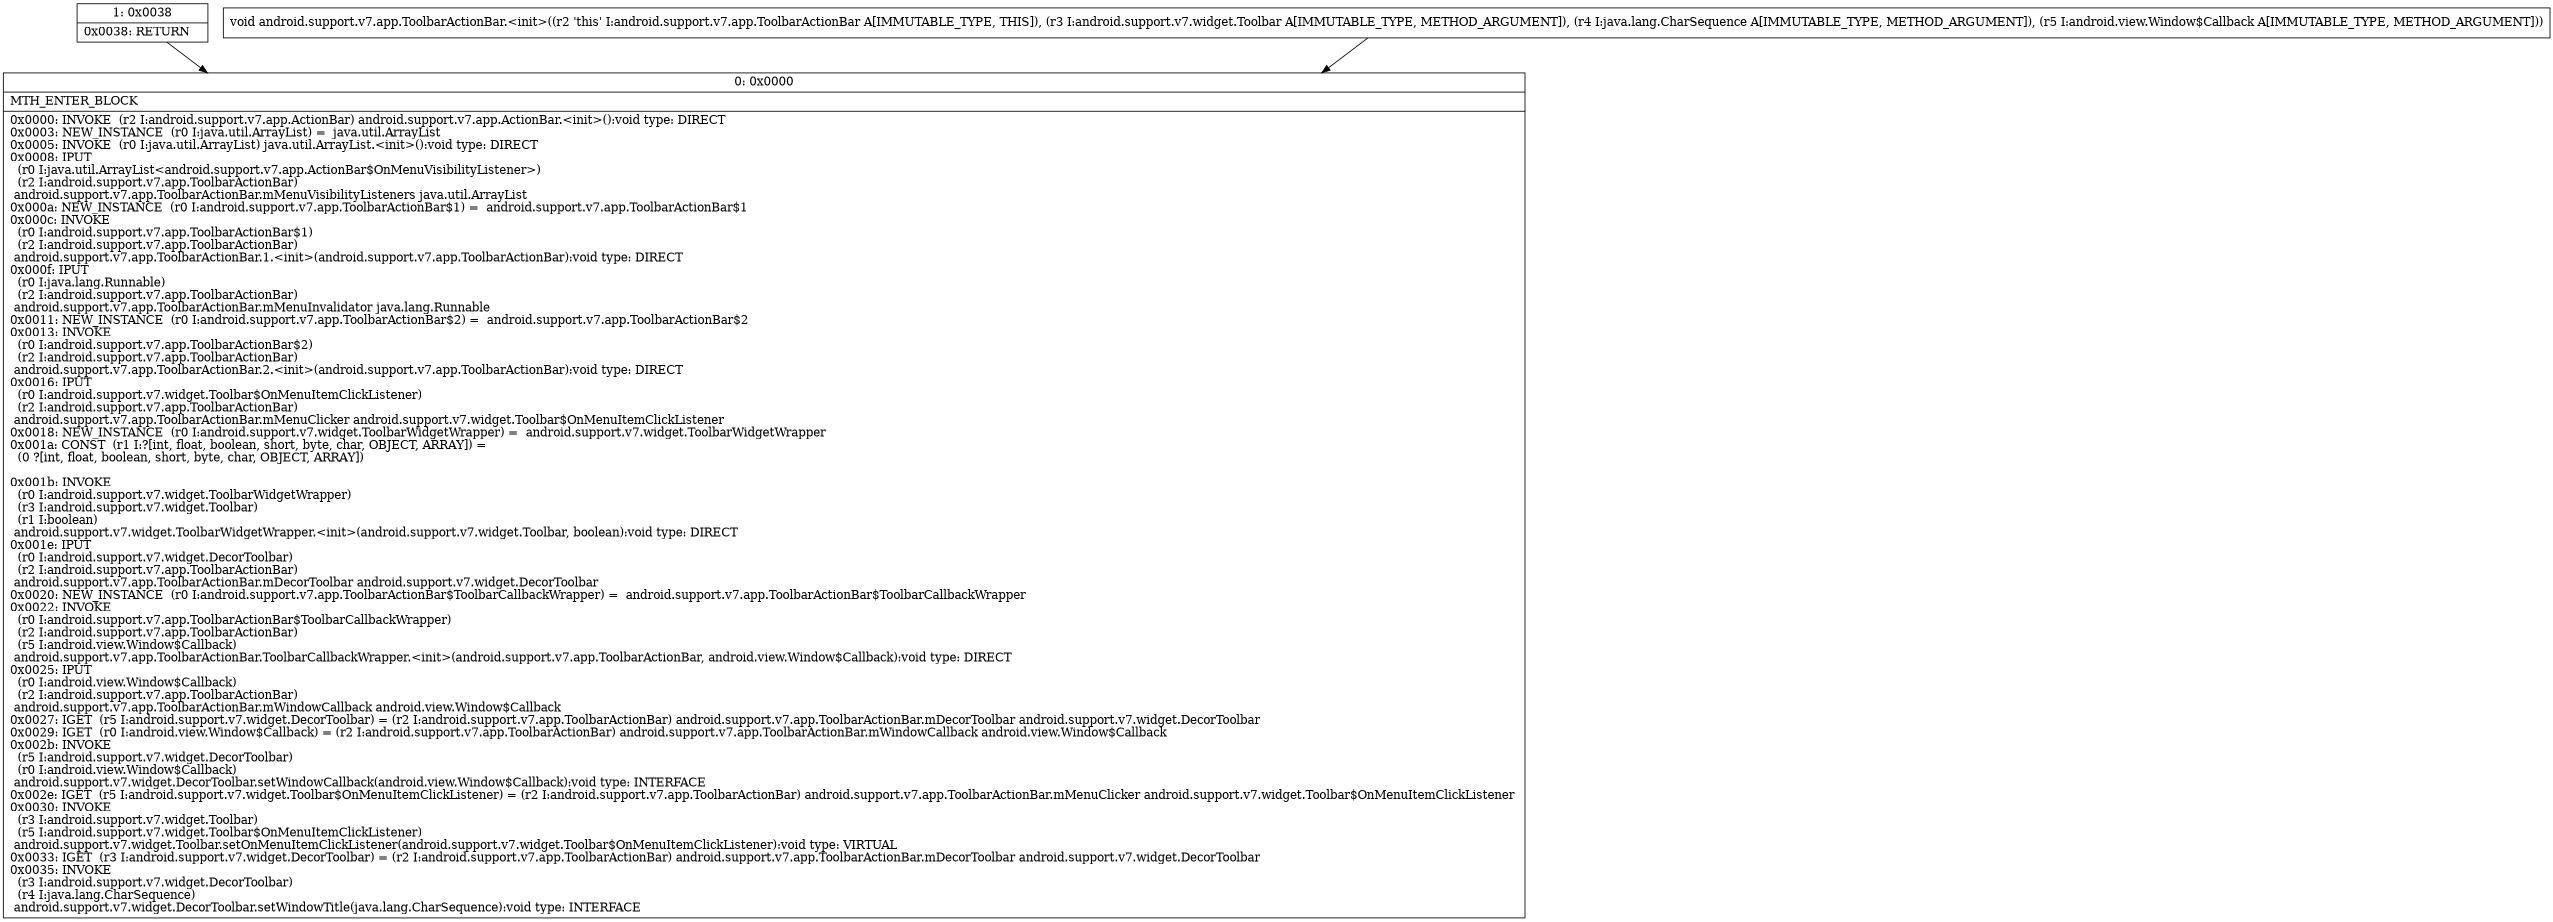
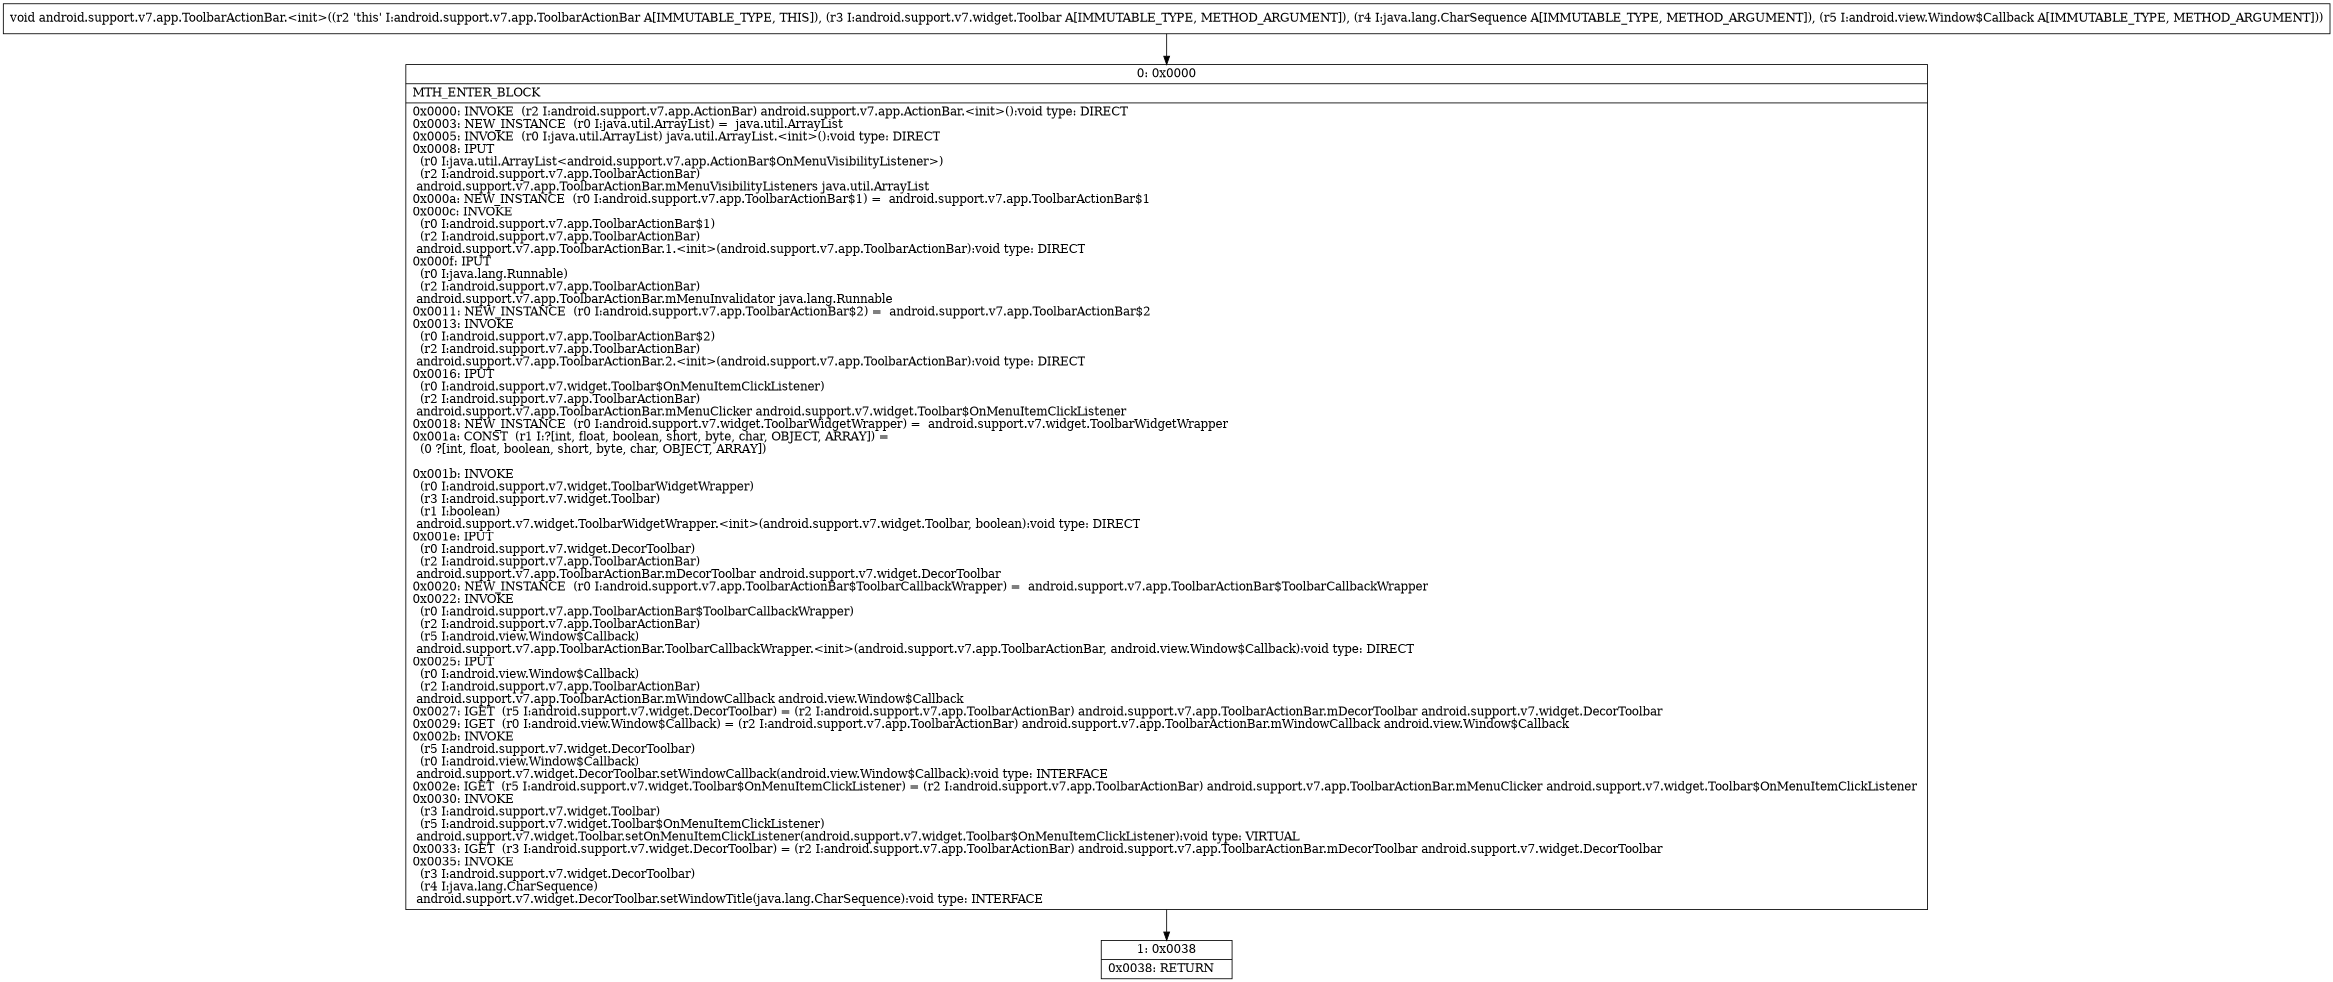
edge "1: 0x0038" -> "0: 0x0000": reversed
